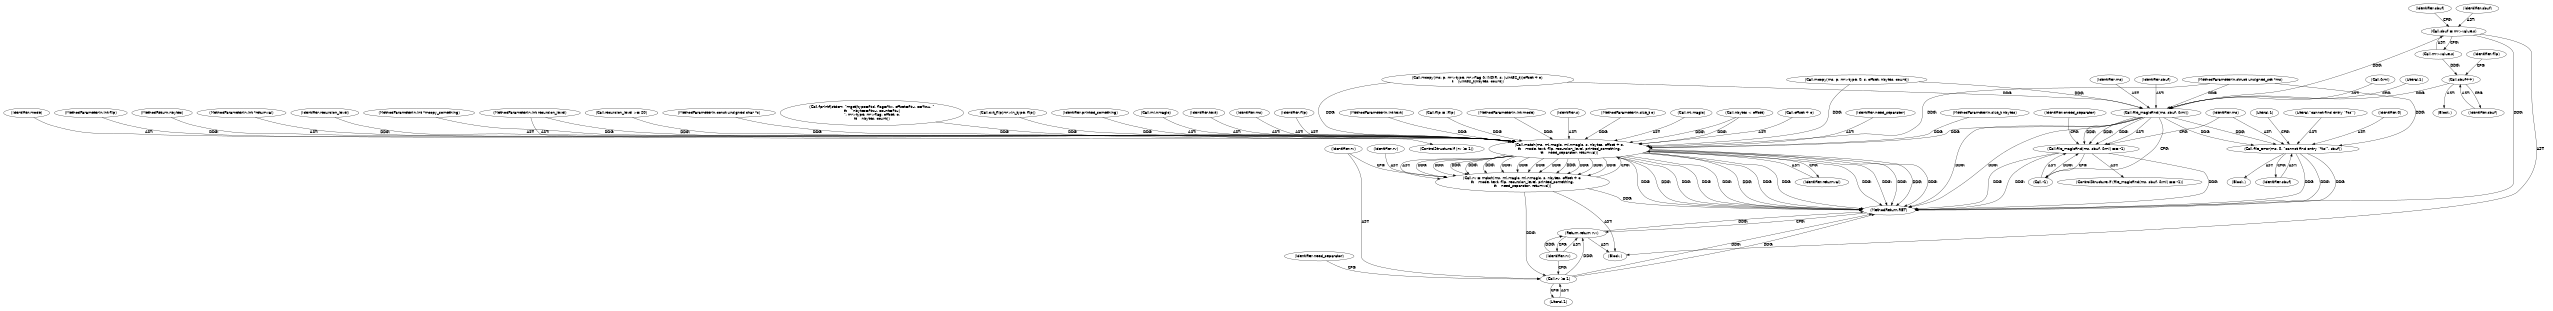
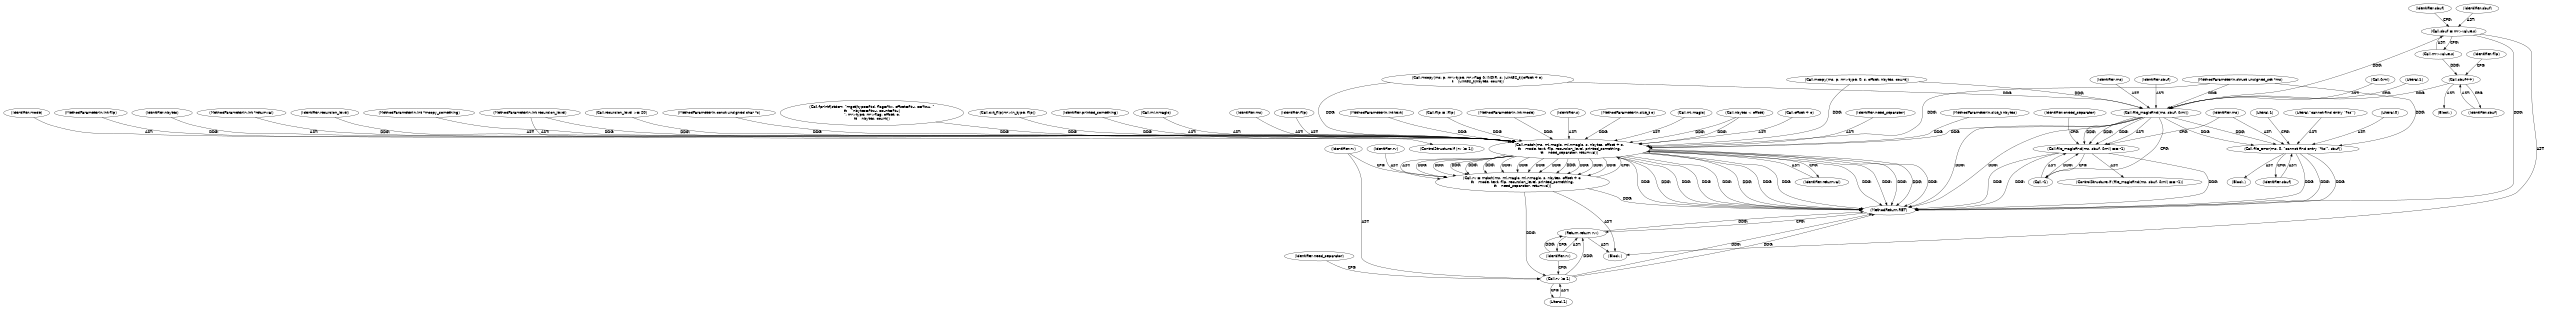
node "(MethodReturn,nbytes)": label "(MethodReturn,nbytes)" -> "(Identifier,nbytes)"
node "(Identifier,text)": removed
node "(Identifier,0)": label "(Identifier,0)" -> "(Literal,0)"
